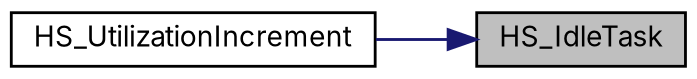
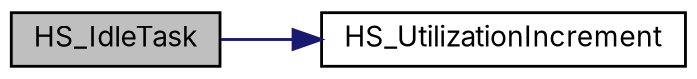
edge "HS_UtilizationIncrement" -> "HS_IdleTask": reversed
